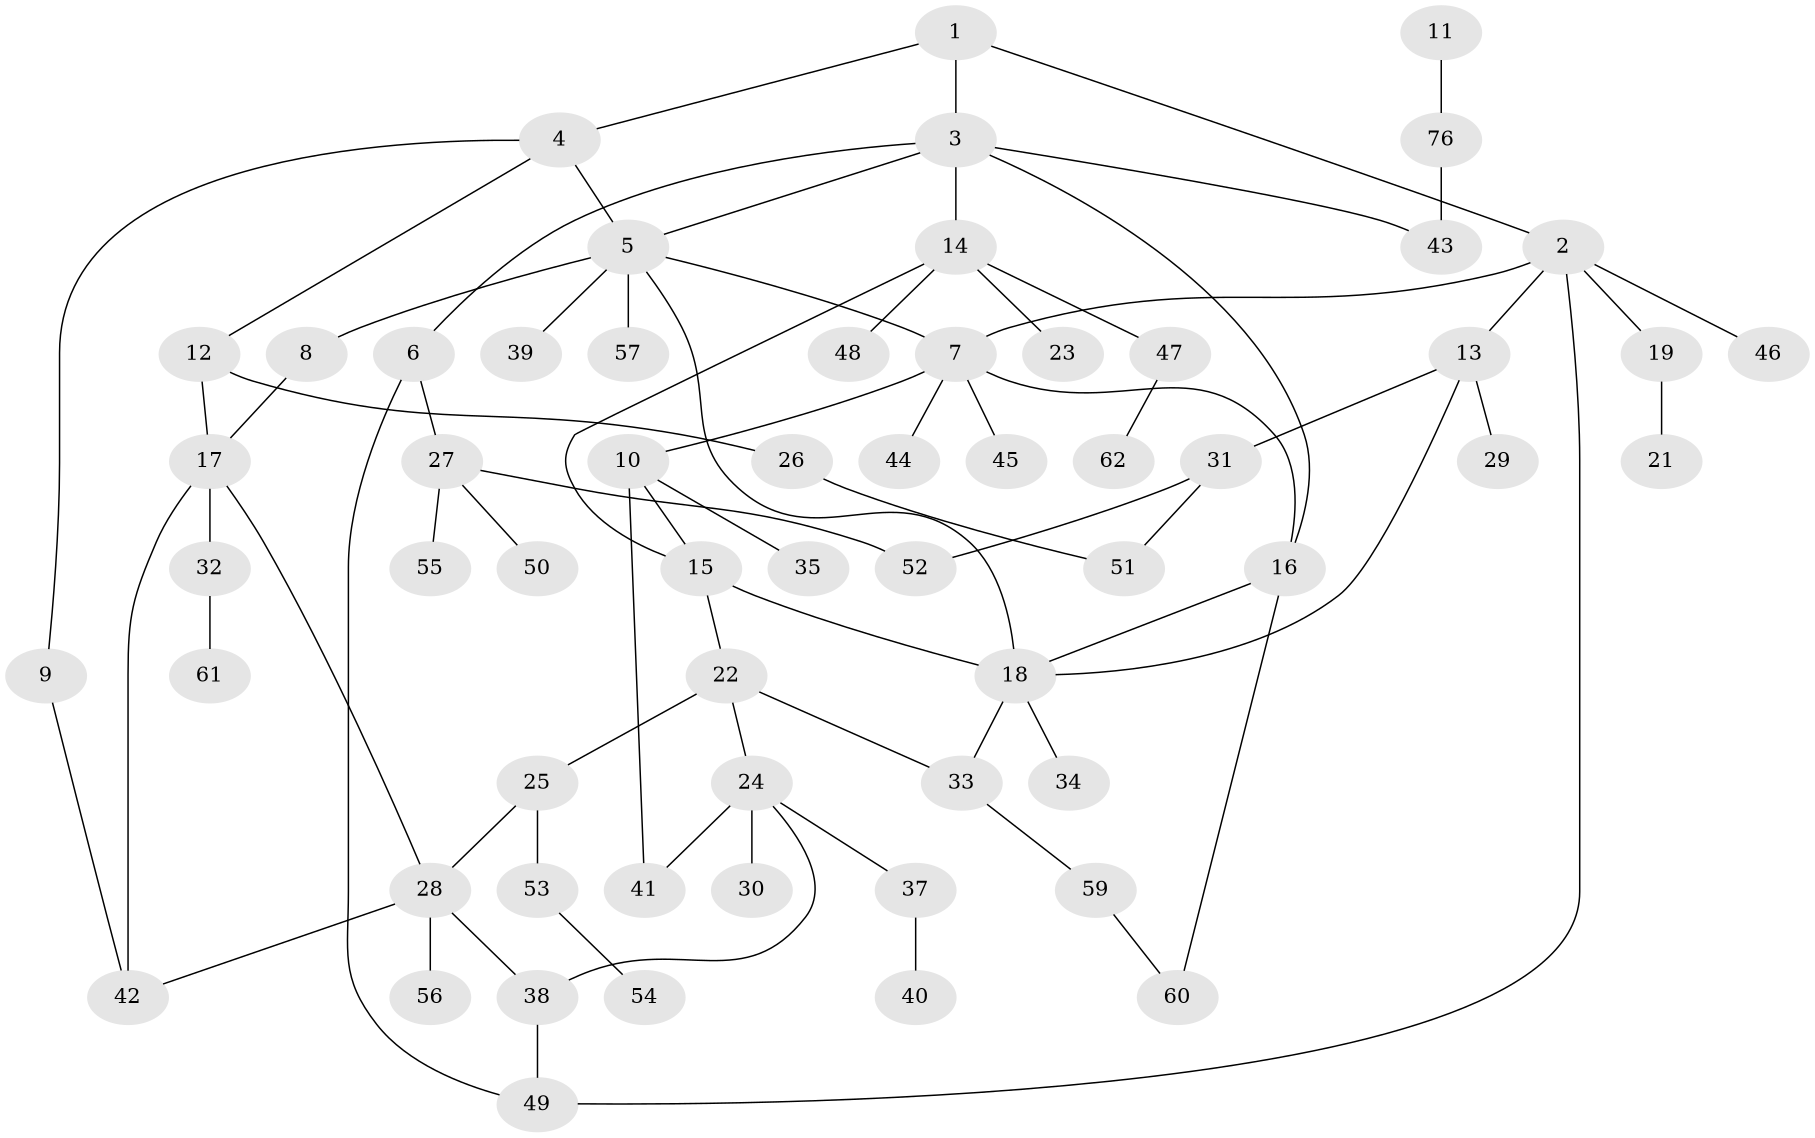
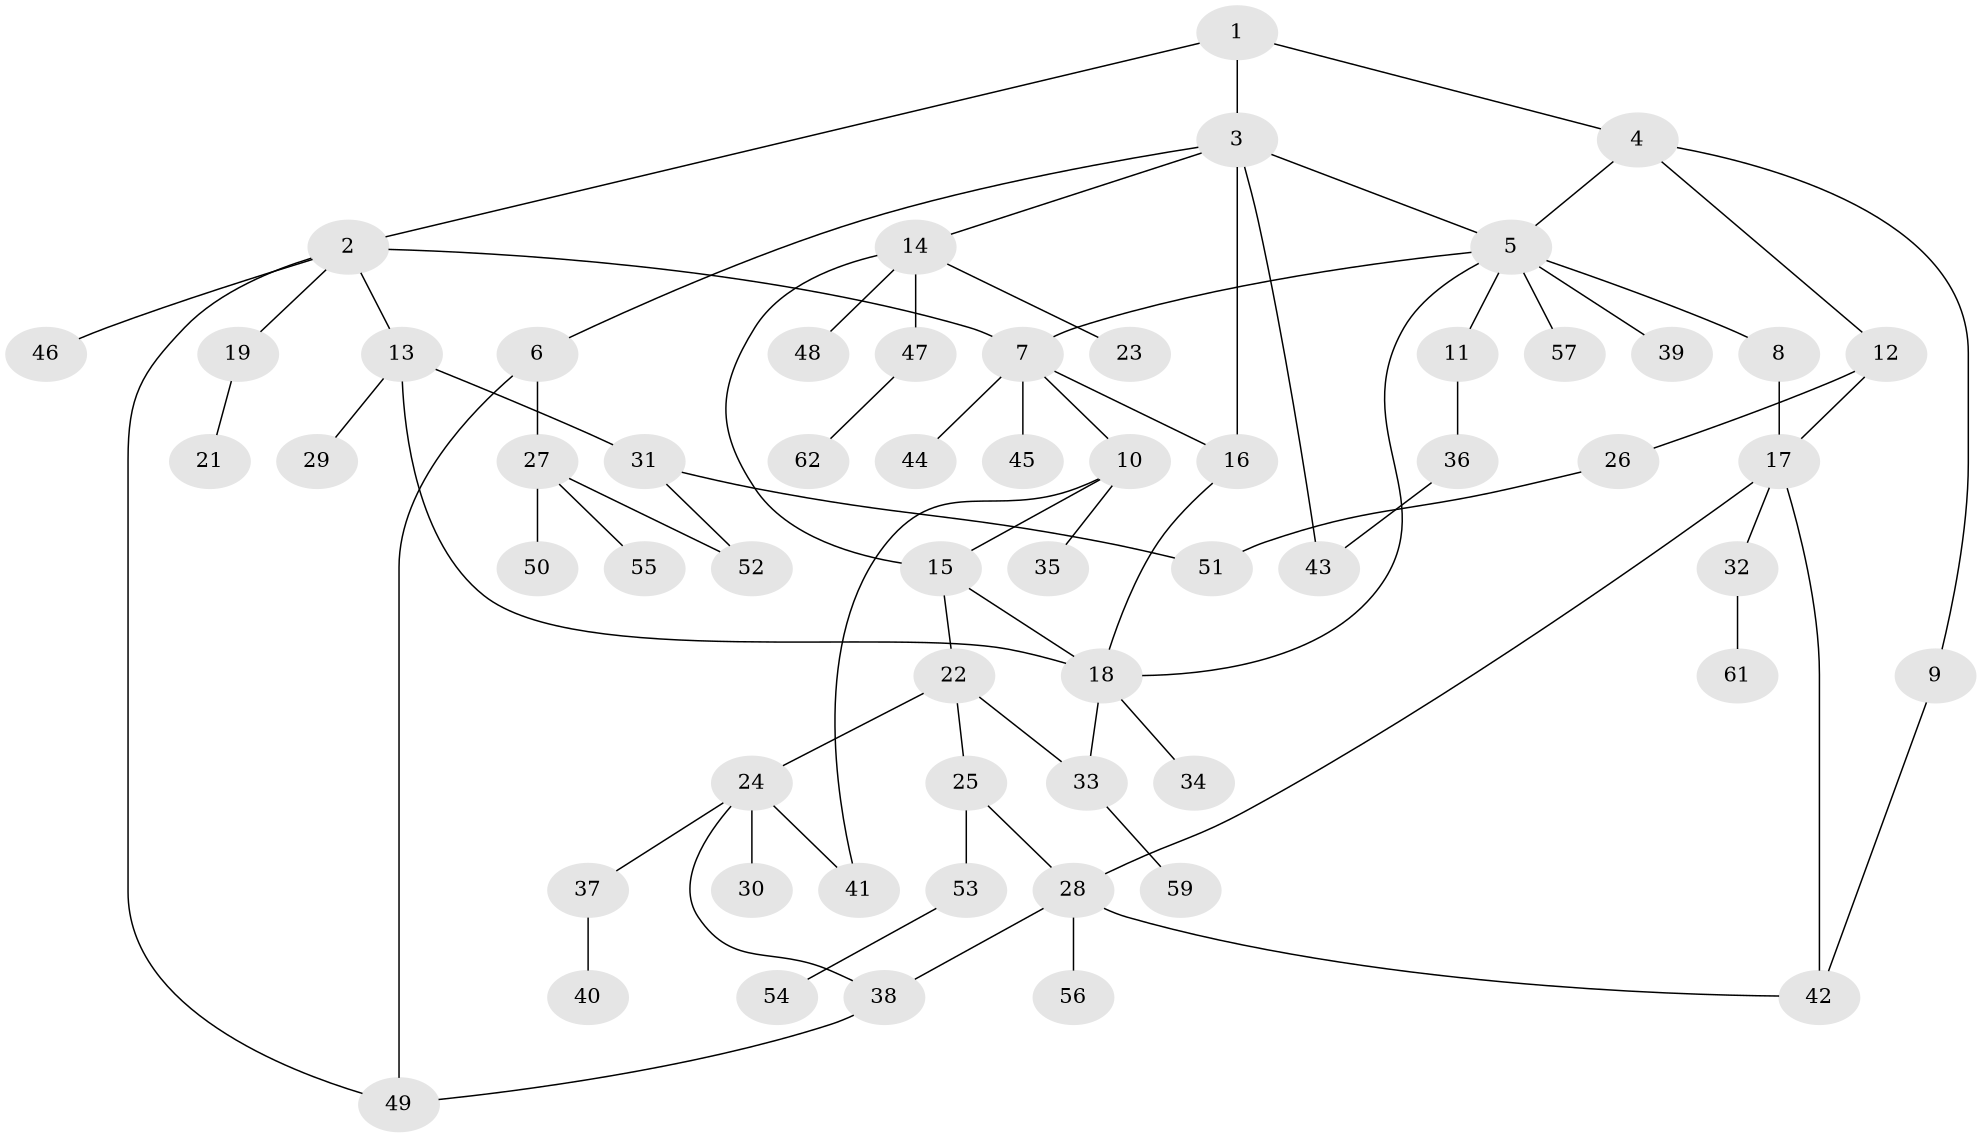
node "76": label "76" -> "36"
edge "5" -- "11": added
node "60": removed
